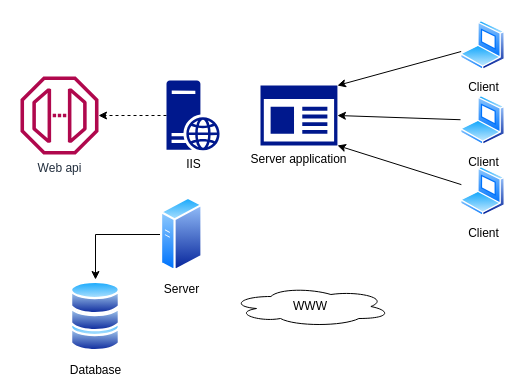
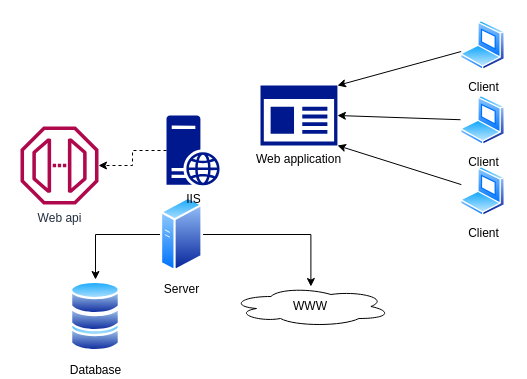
node "Web api": moved (60, 116) -> (60, 166)
node "IIS": moved (193, 116) -> (193, 151)
node "Server application": label "Server application" -> "Web application"
edge "Server" -> "WWW": added
